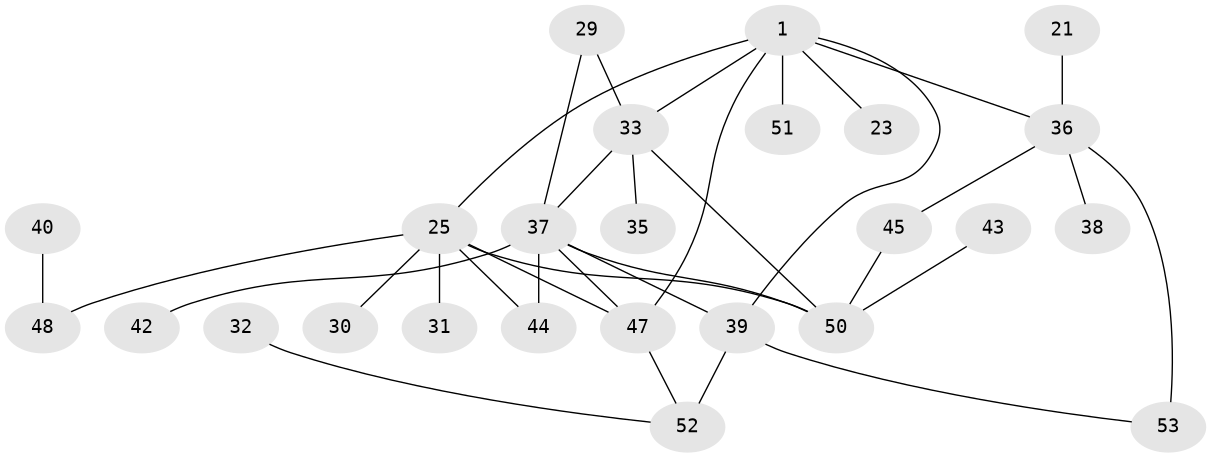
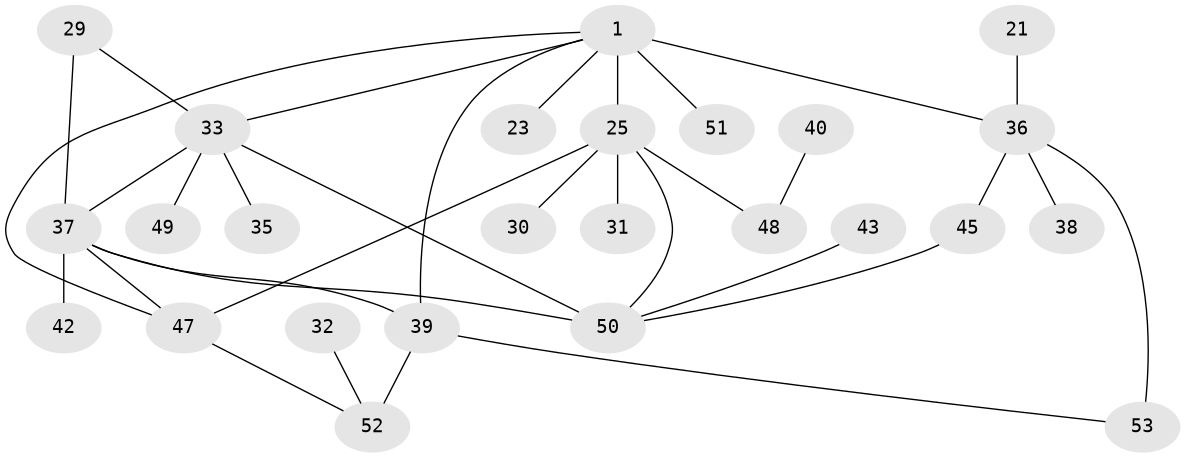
node "49": added
node "44": removed
